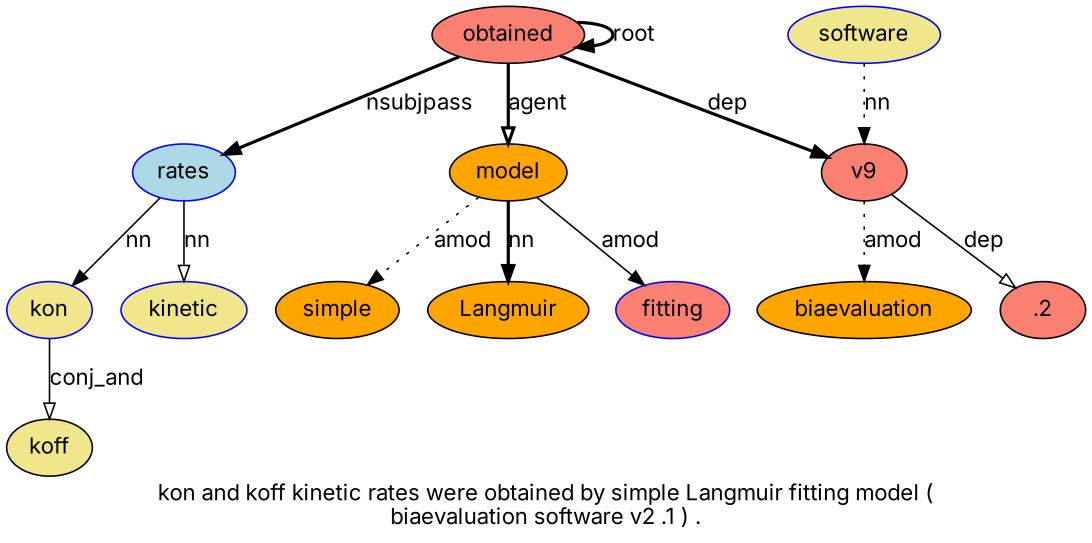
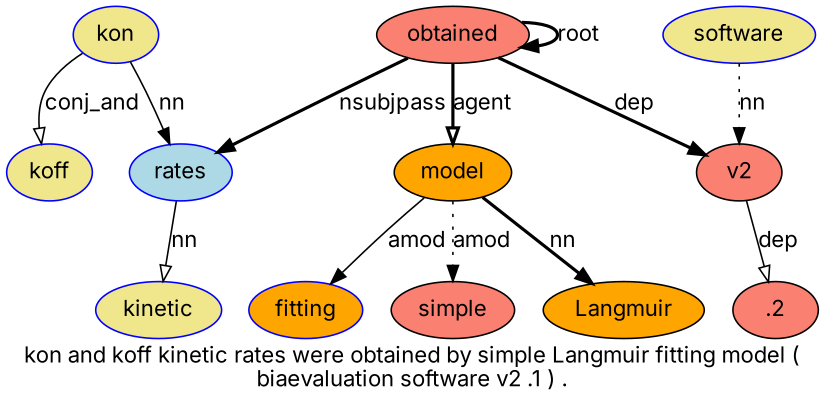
node "v9": label "v9" -> "v2"
edge "rates" -> "kon": reversed
node "simple": fillcolor orange -> salmon
node "fitting": fillcolor salmon -> orange
node "biaevaluation": removed
node "koff": color black -> blue
